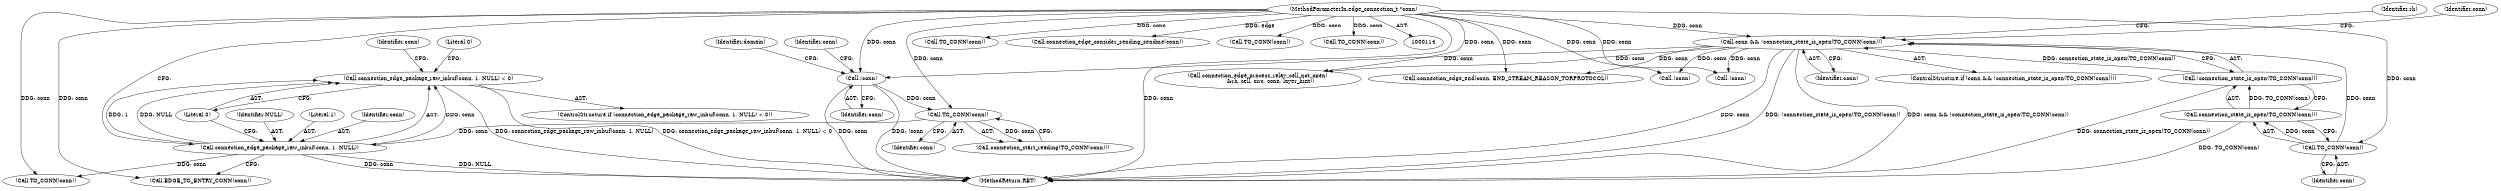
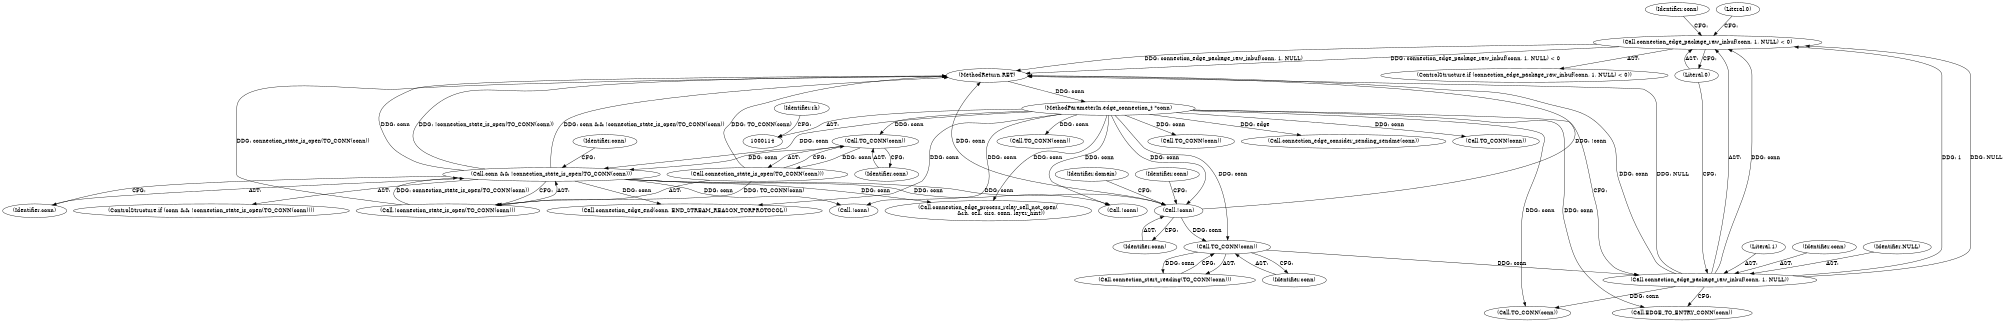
edge "(Identifier,rh)" -> "(Call,conn && !connection_state_is_open(TO_CONN(conn)))": now "(Identifier,rh)" -> "1000114"
edge "(MethodParameterIn,edge_connection_t *conn)" -> "(MethodReturn,RET)": reversed
edge "(Call,!connection_state_is_open(TO_CONN(conn)))" -> "(Call,connection_state_is_open(TO_CONN(conn)))": removed, label "CFG:"
